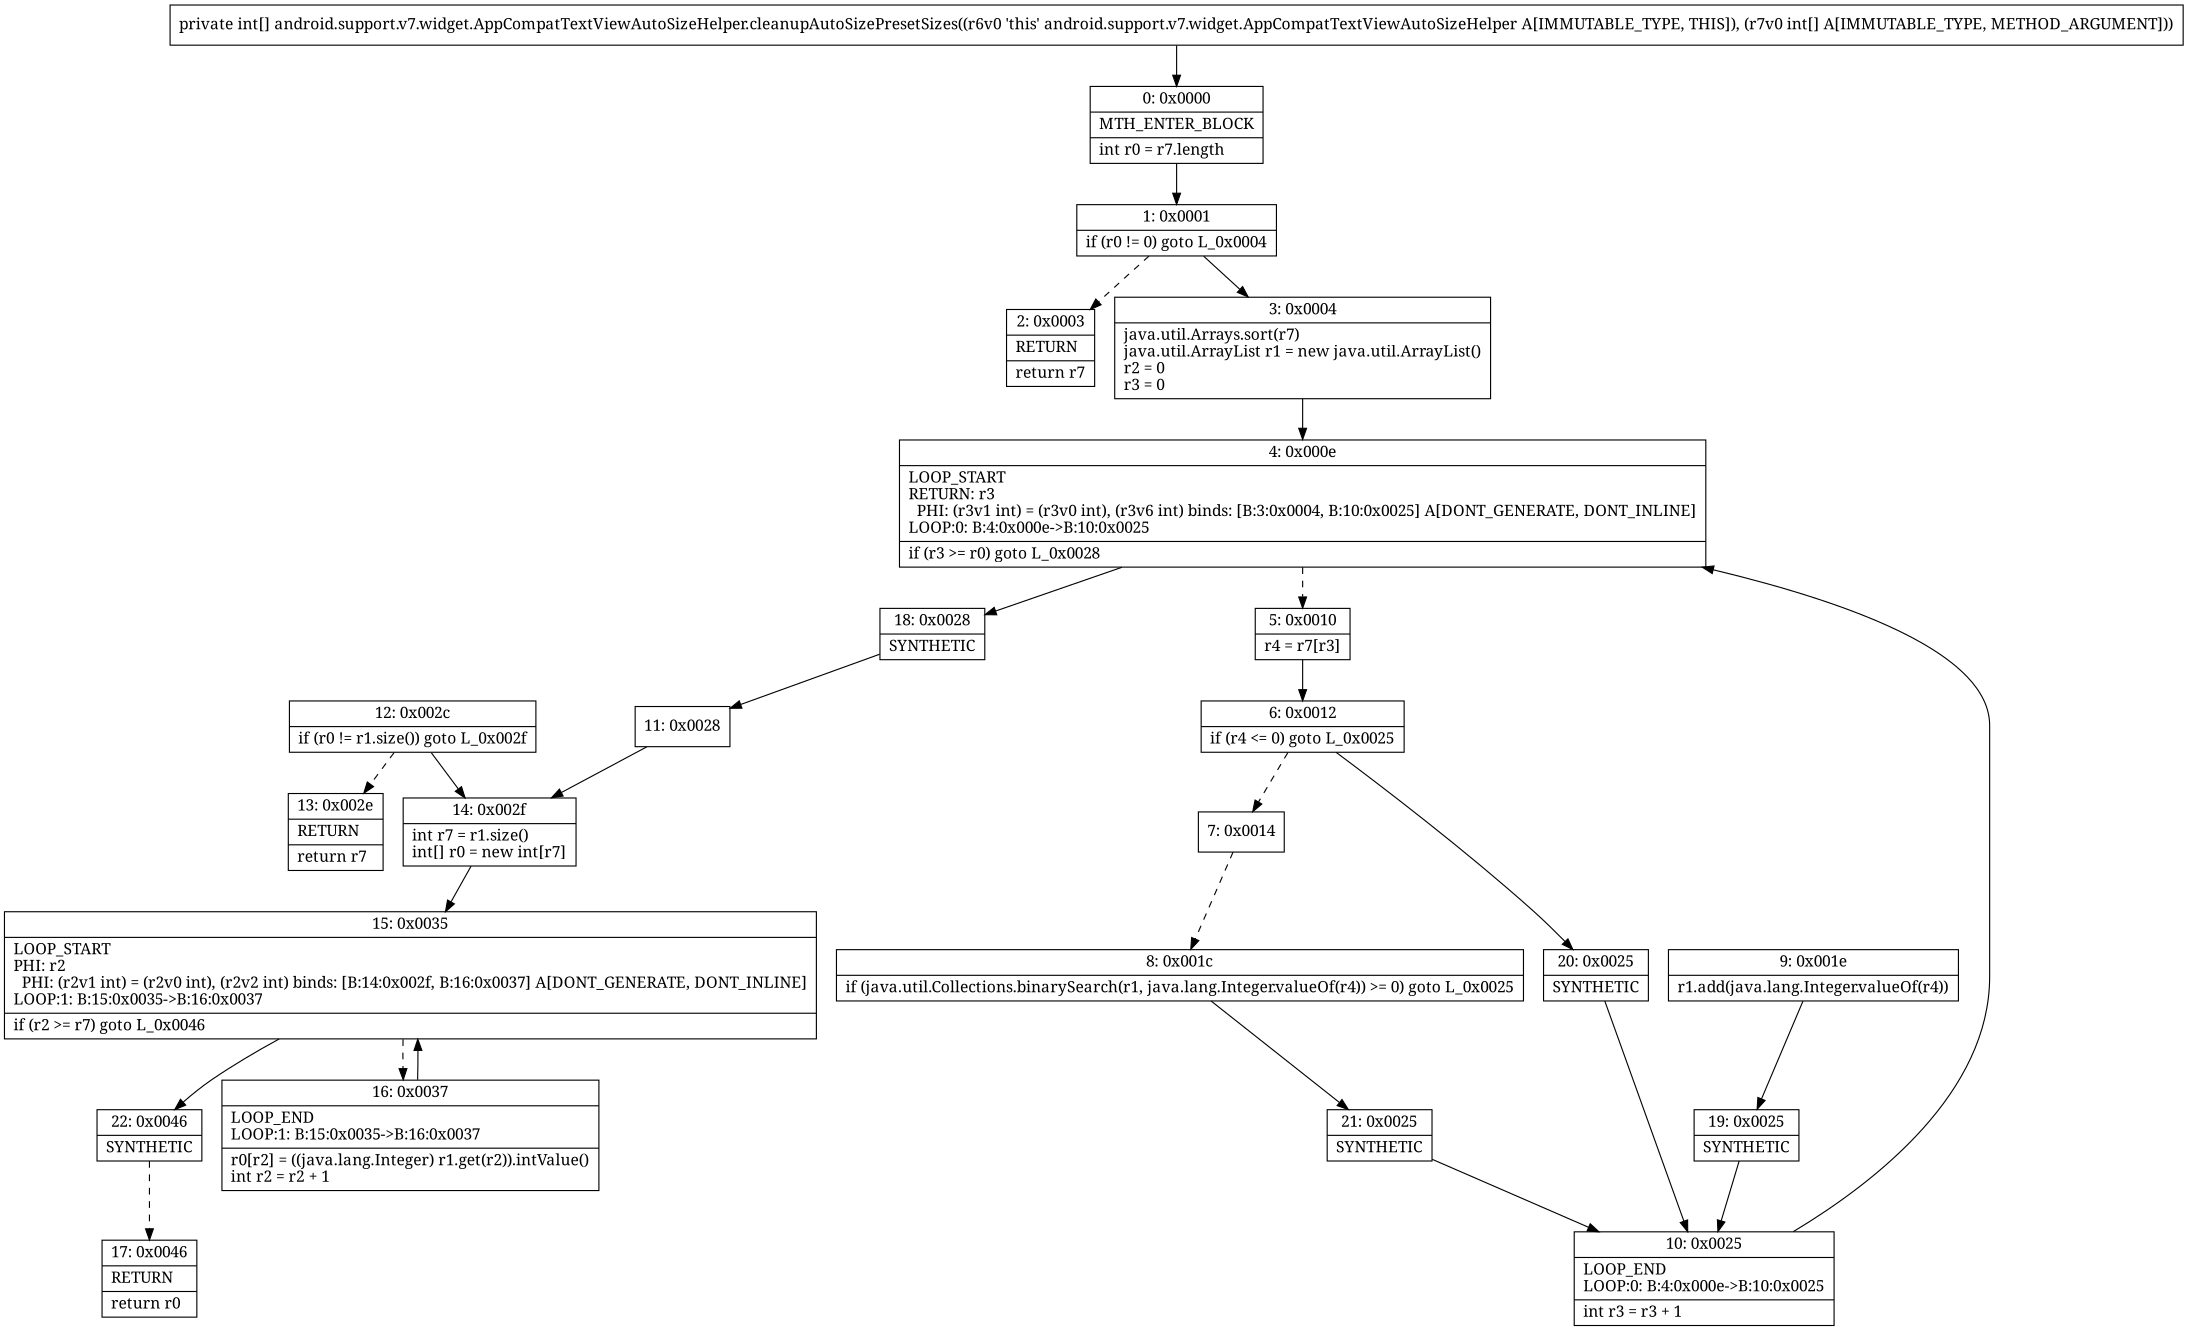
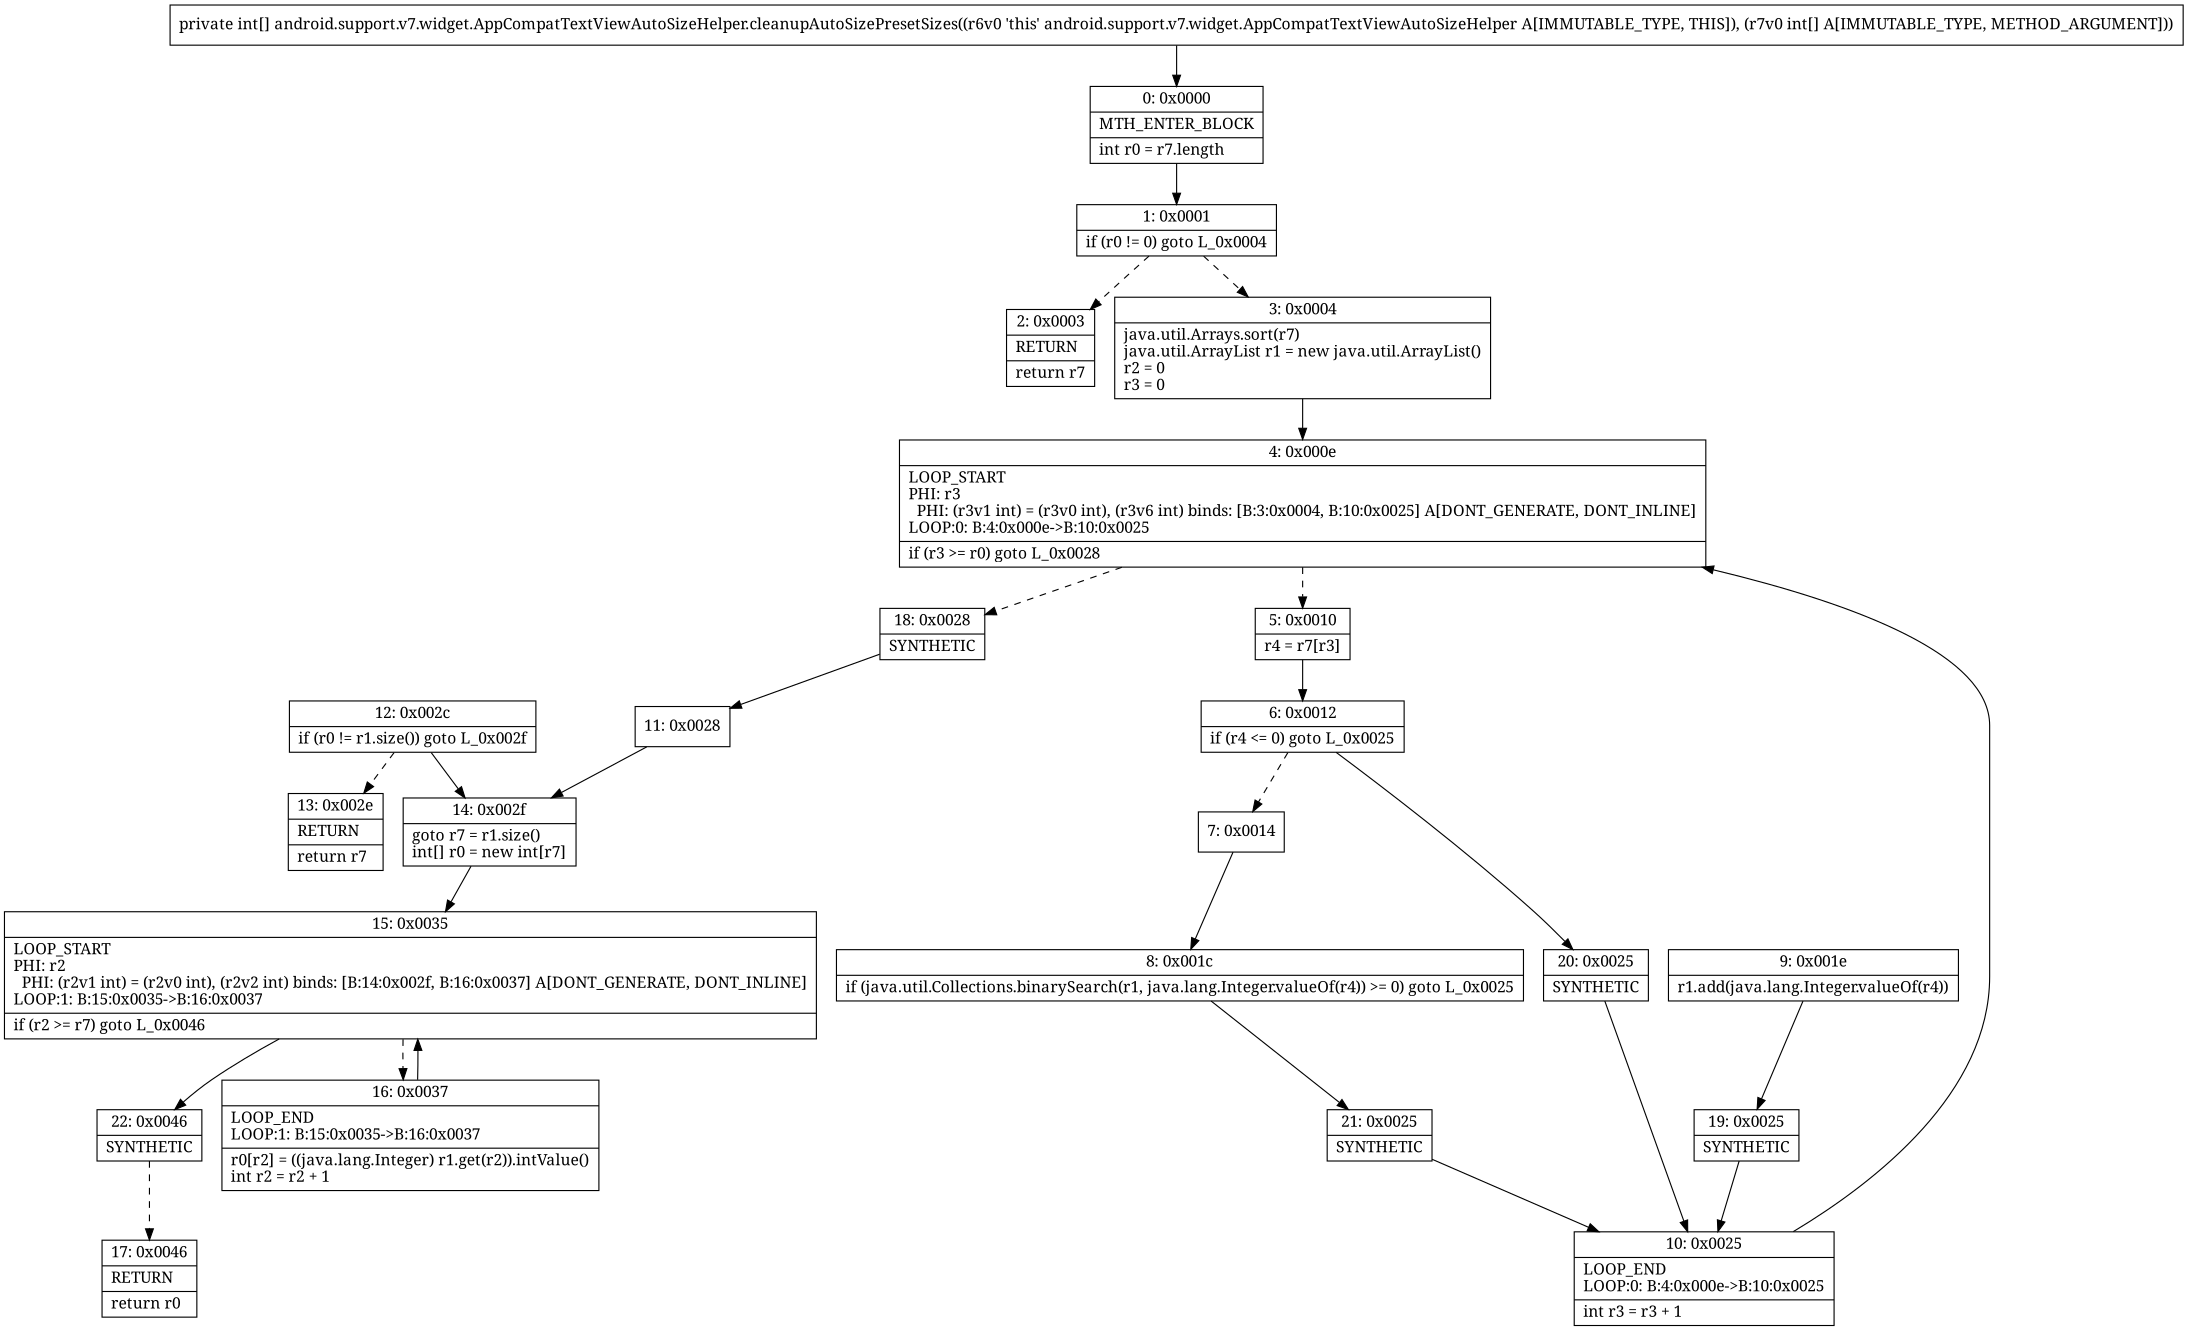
edge "1: 0x0001" -> "3: 0x0004": style solid -> dashed
node "4: 0x000e": text "RETURN: r3" -> "PHI: r3"
edge "4: 0x000e" -> "18: 0x0028": style solid -> dashed
node "14: 0x002f": text "int r7 = r1.size()" -> "goto r7 = r1.size()"
edge "7: 0x0014" -> "8: 0x001c": style dashed -> solid
